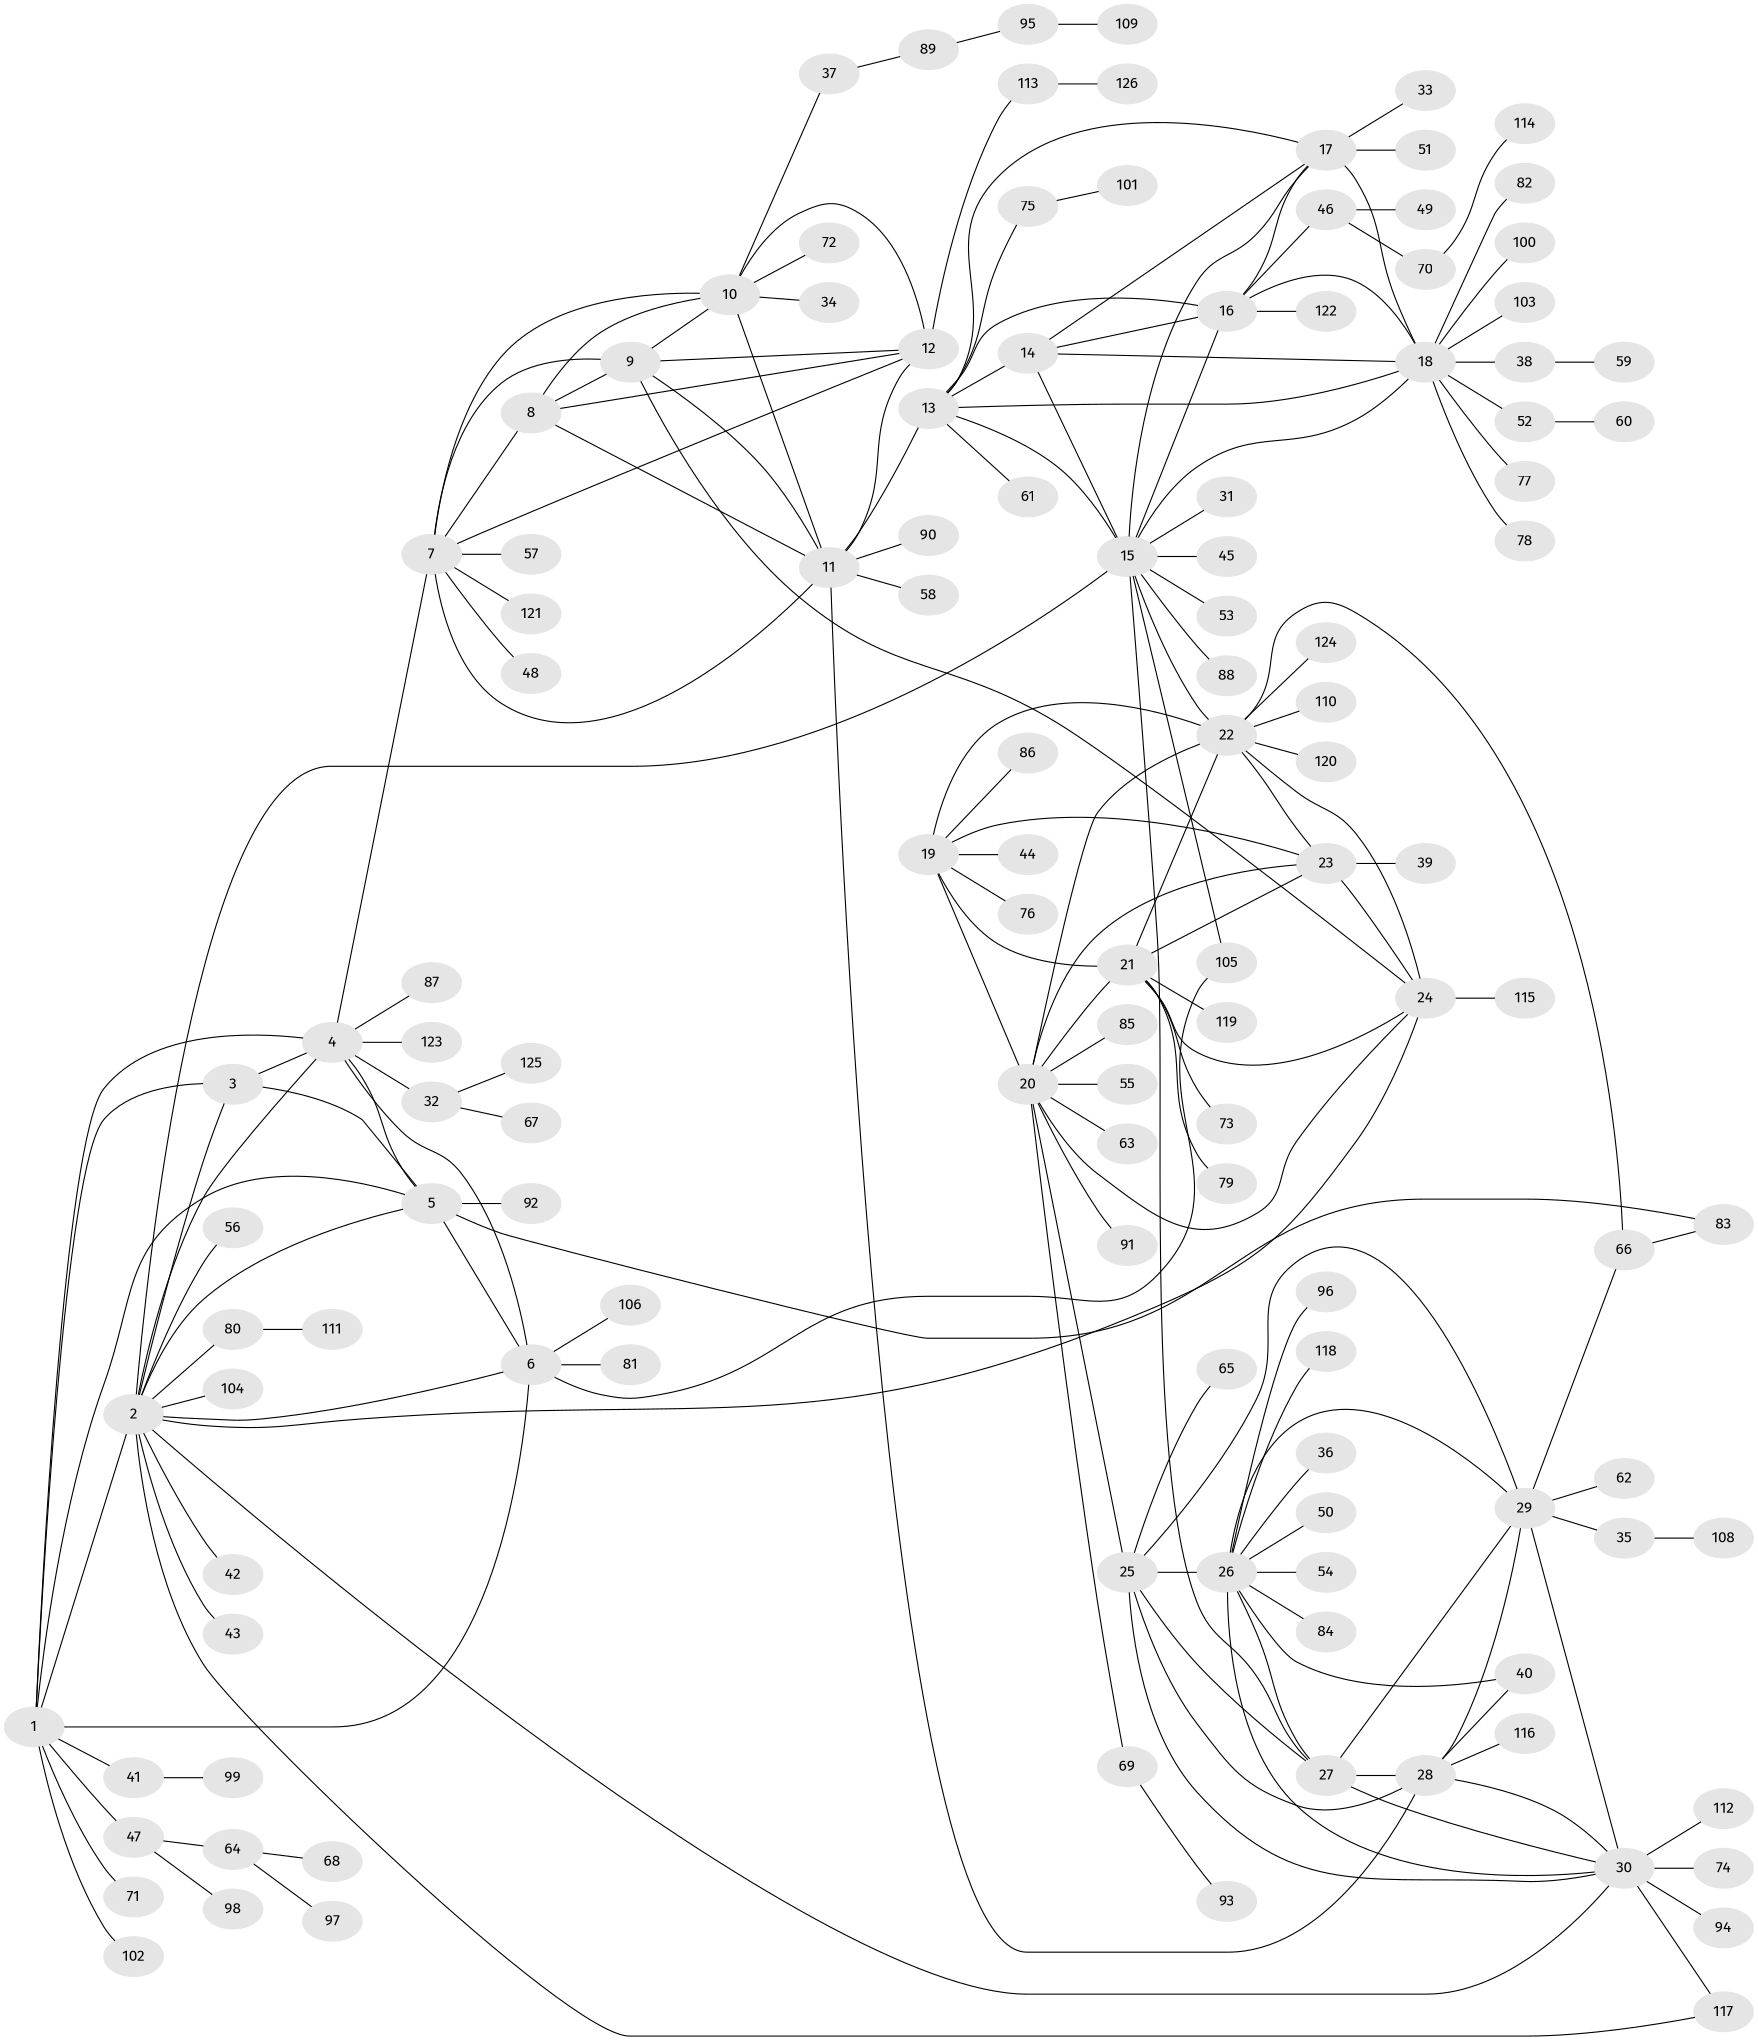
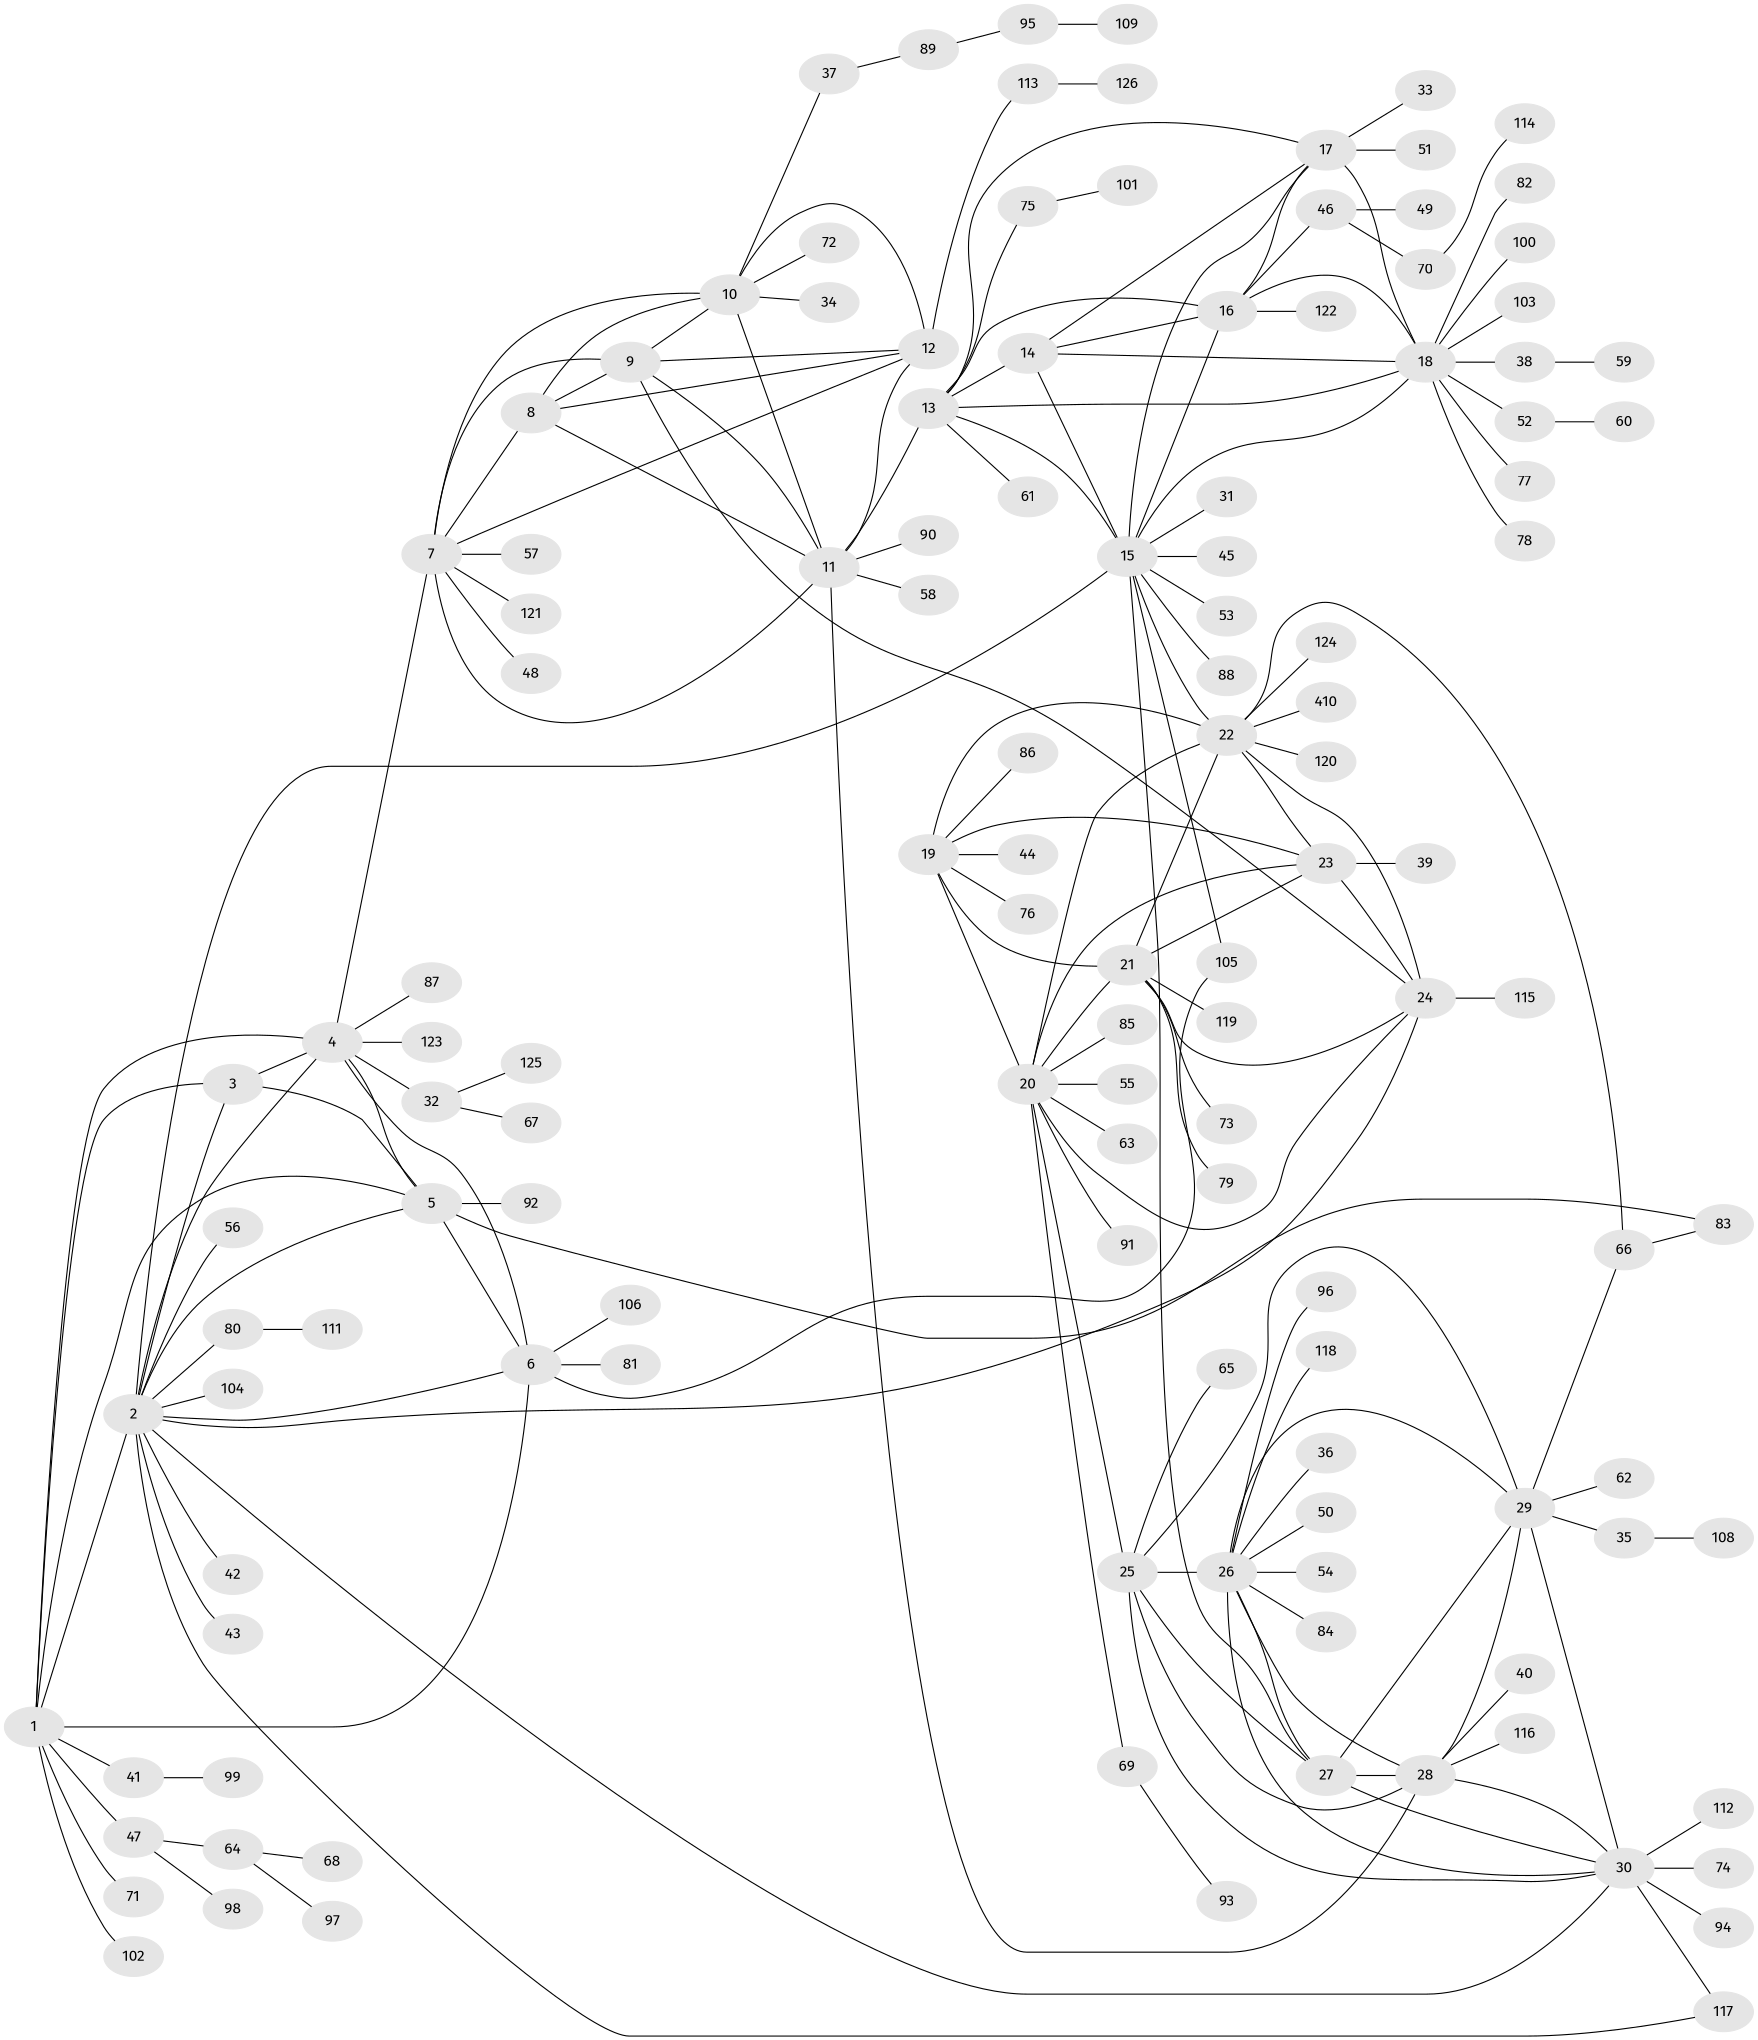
node "110": label "110" -> "410"
edge "26" -- "40": now "26" -- "28"
